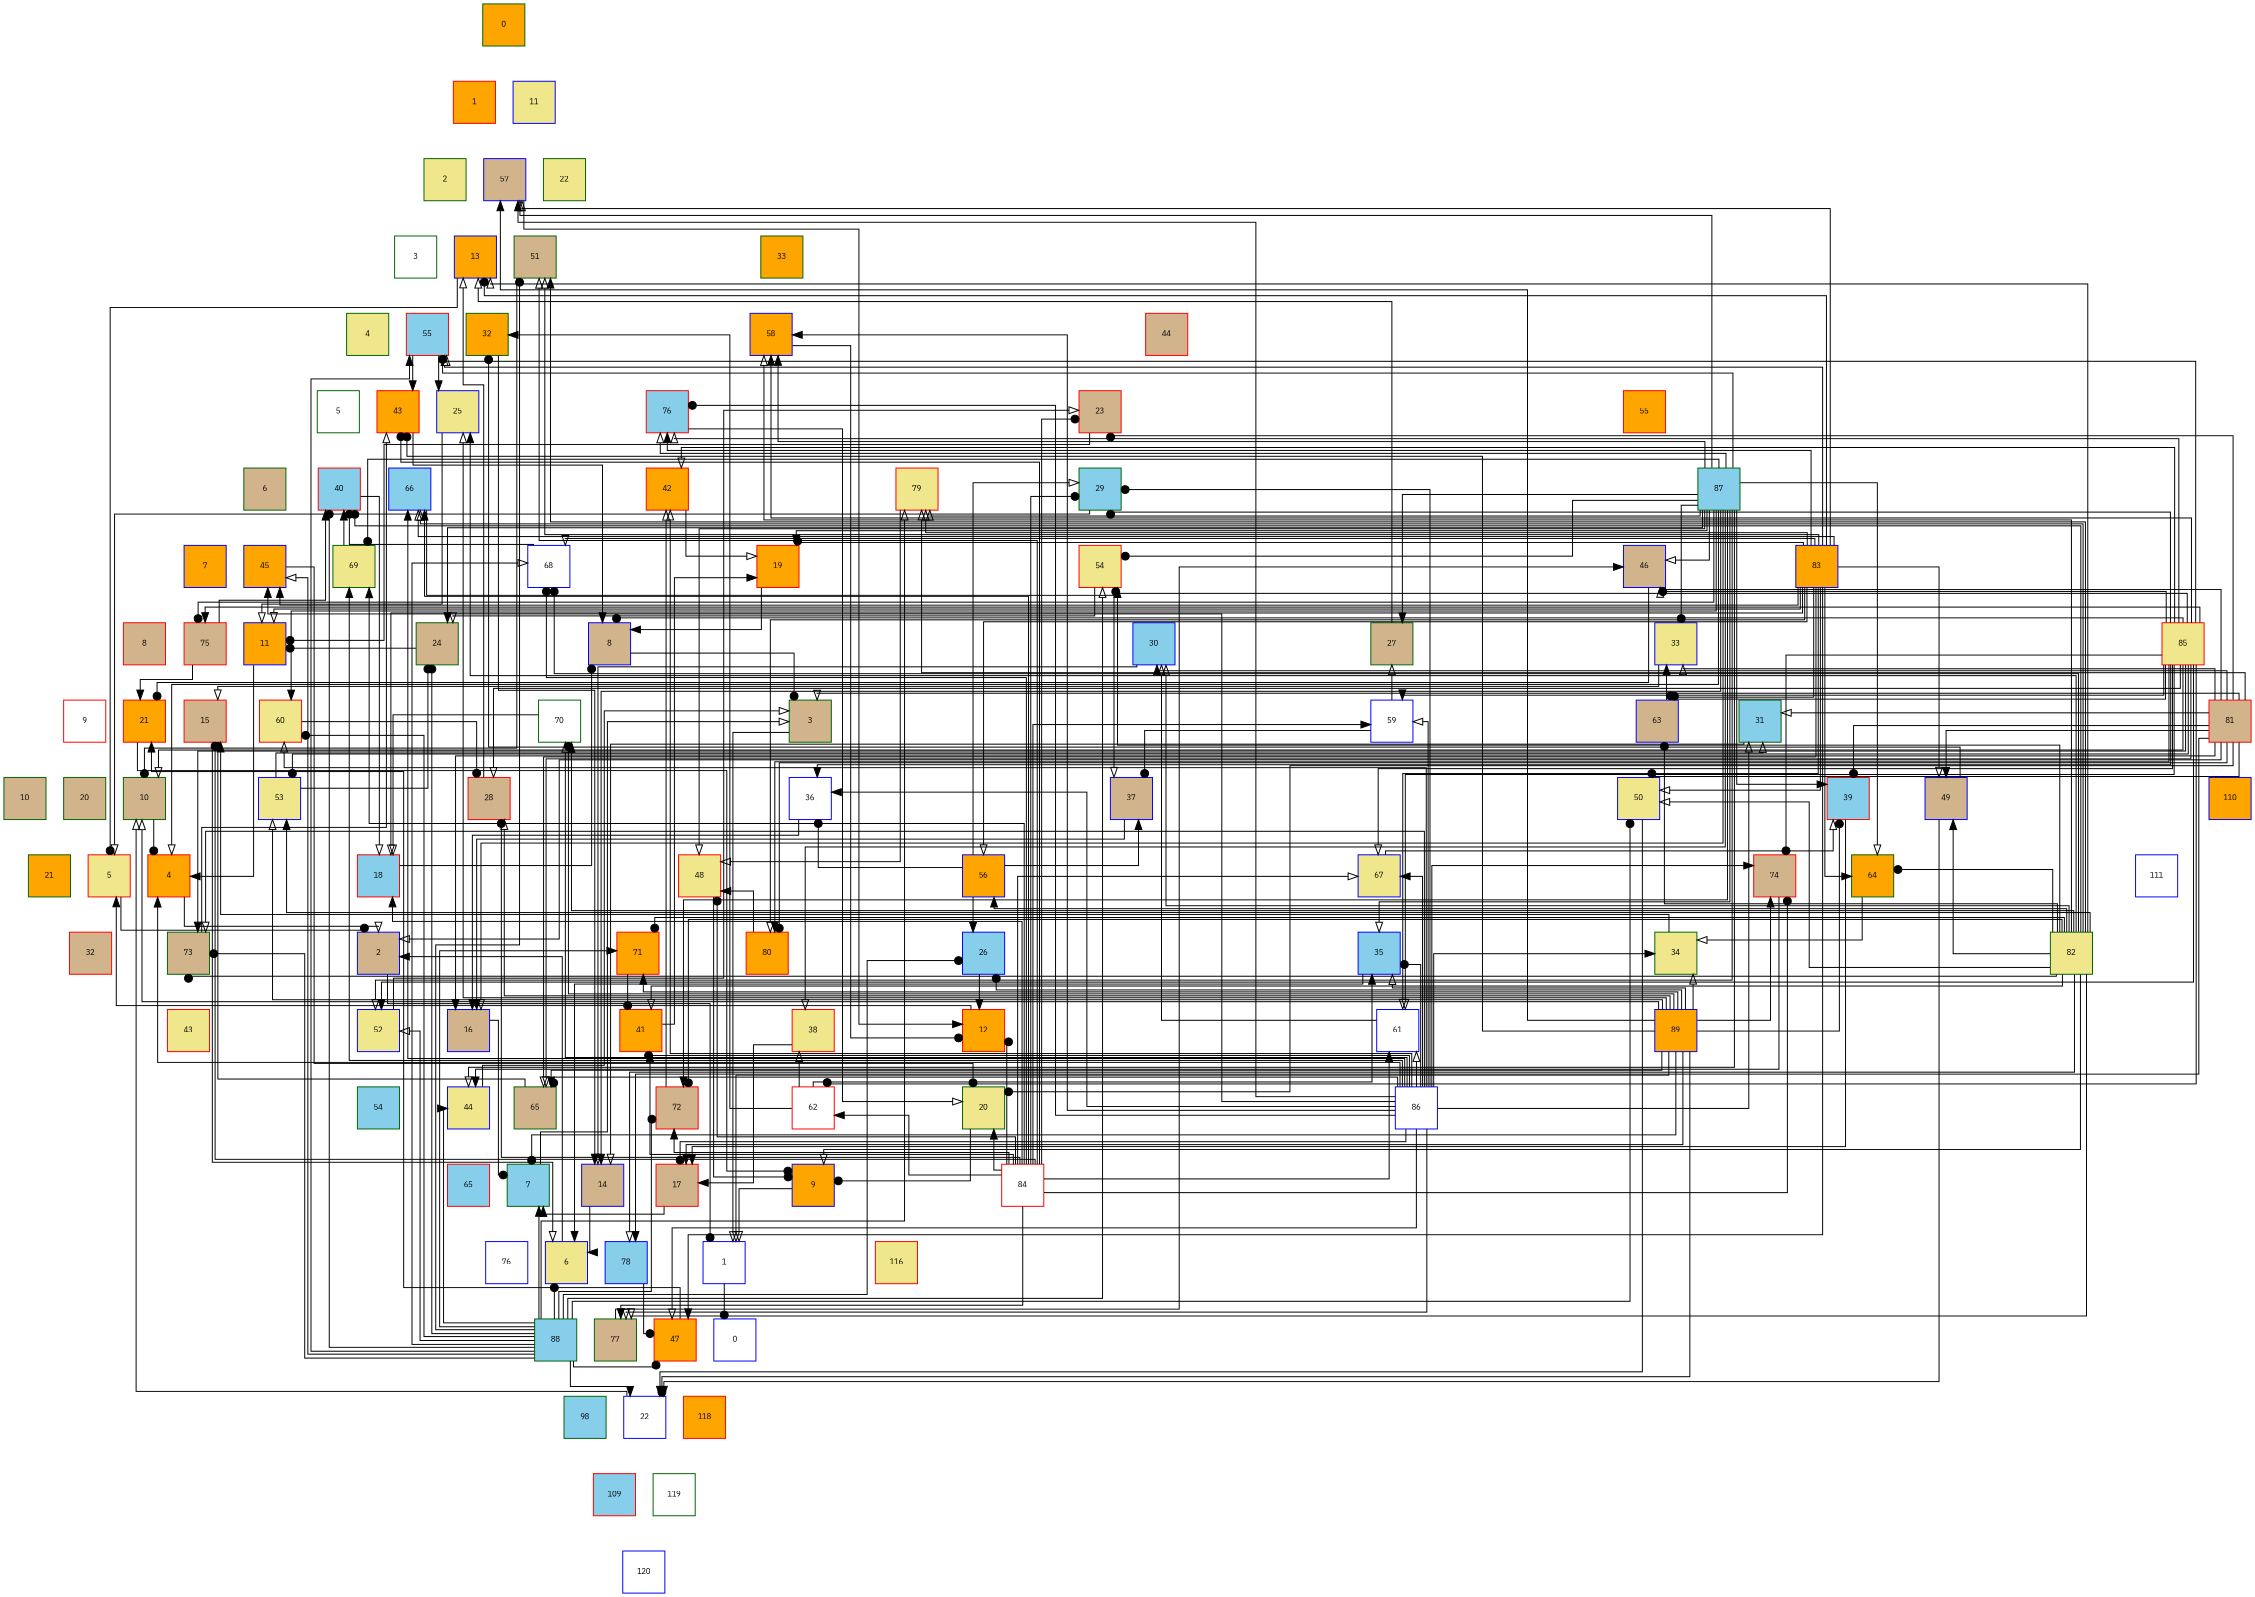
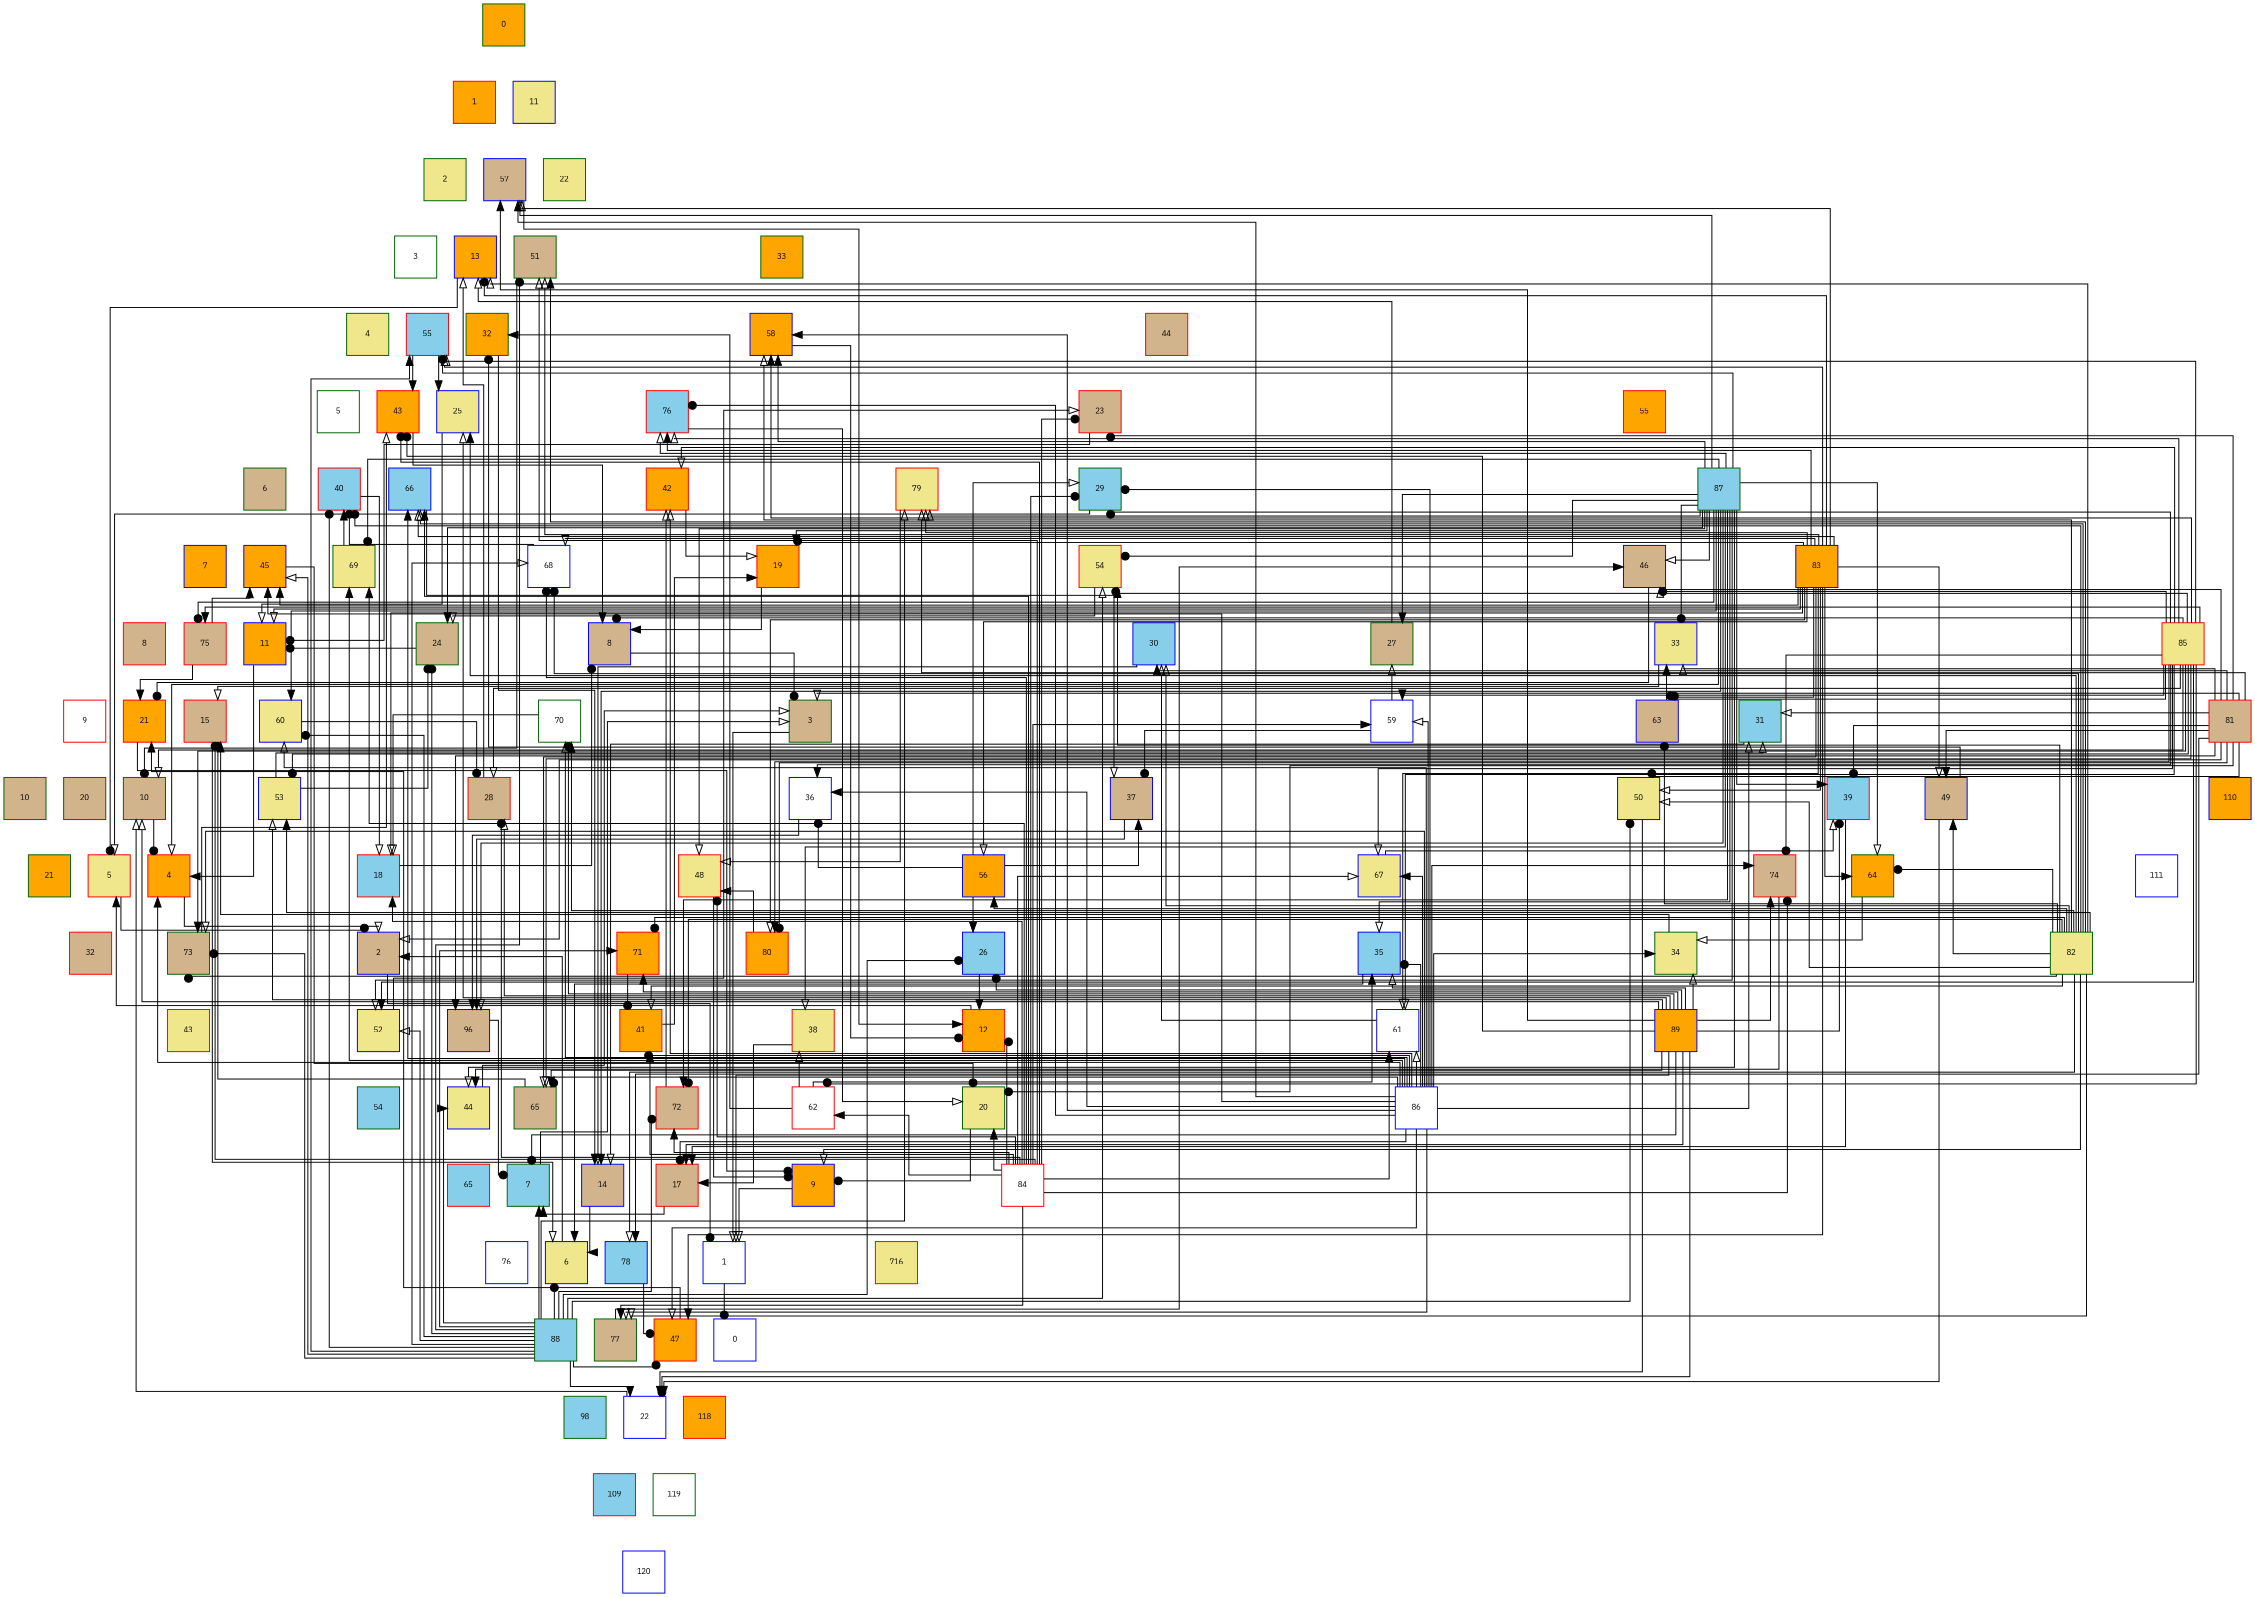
edge "75" -> "40": now "75" -> "45"
node "60": color red -> blue
node "16": label "16" -> "96"
node "116": label "116" -> "716"
